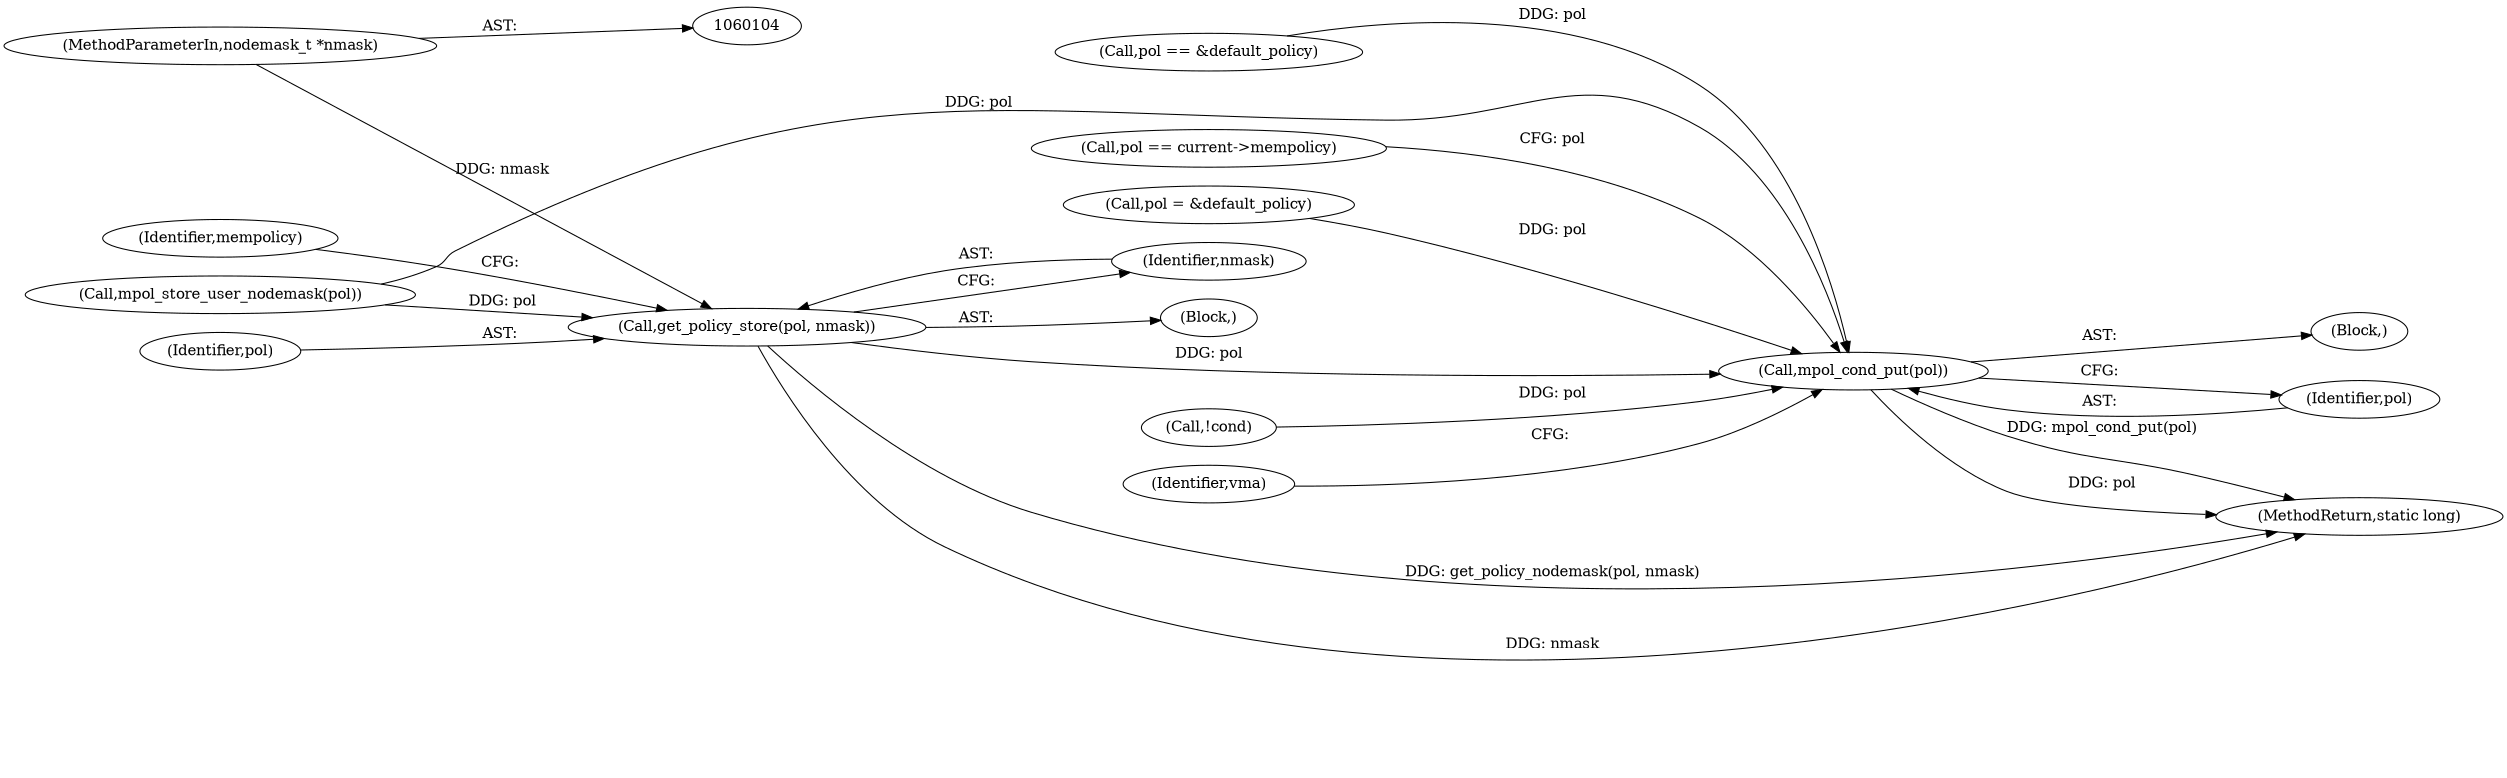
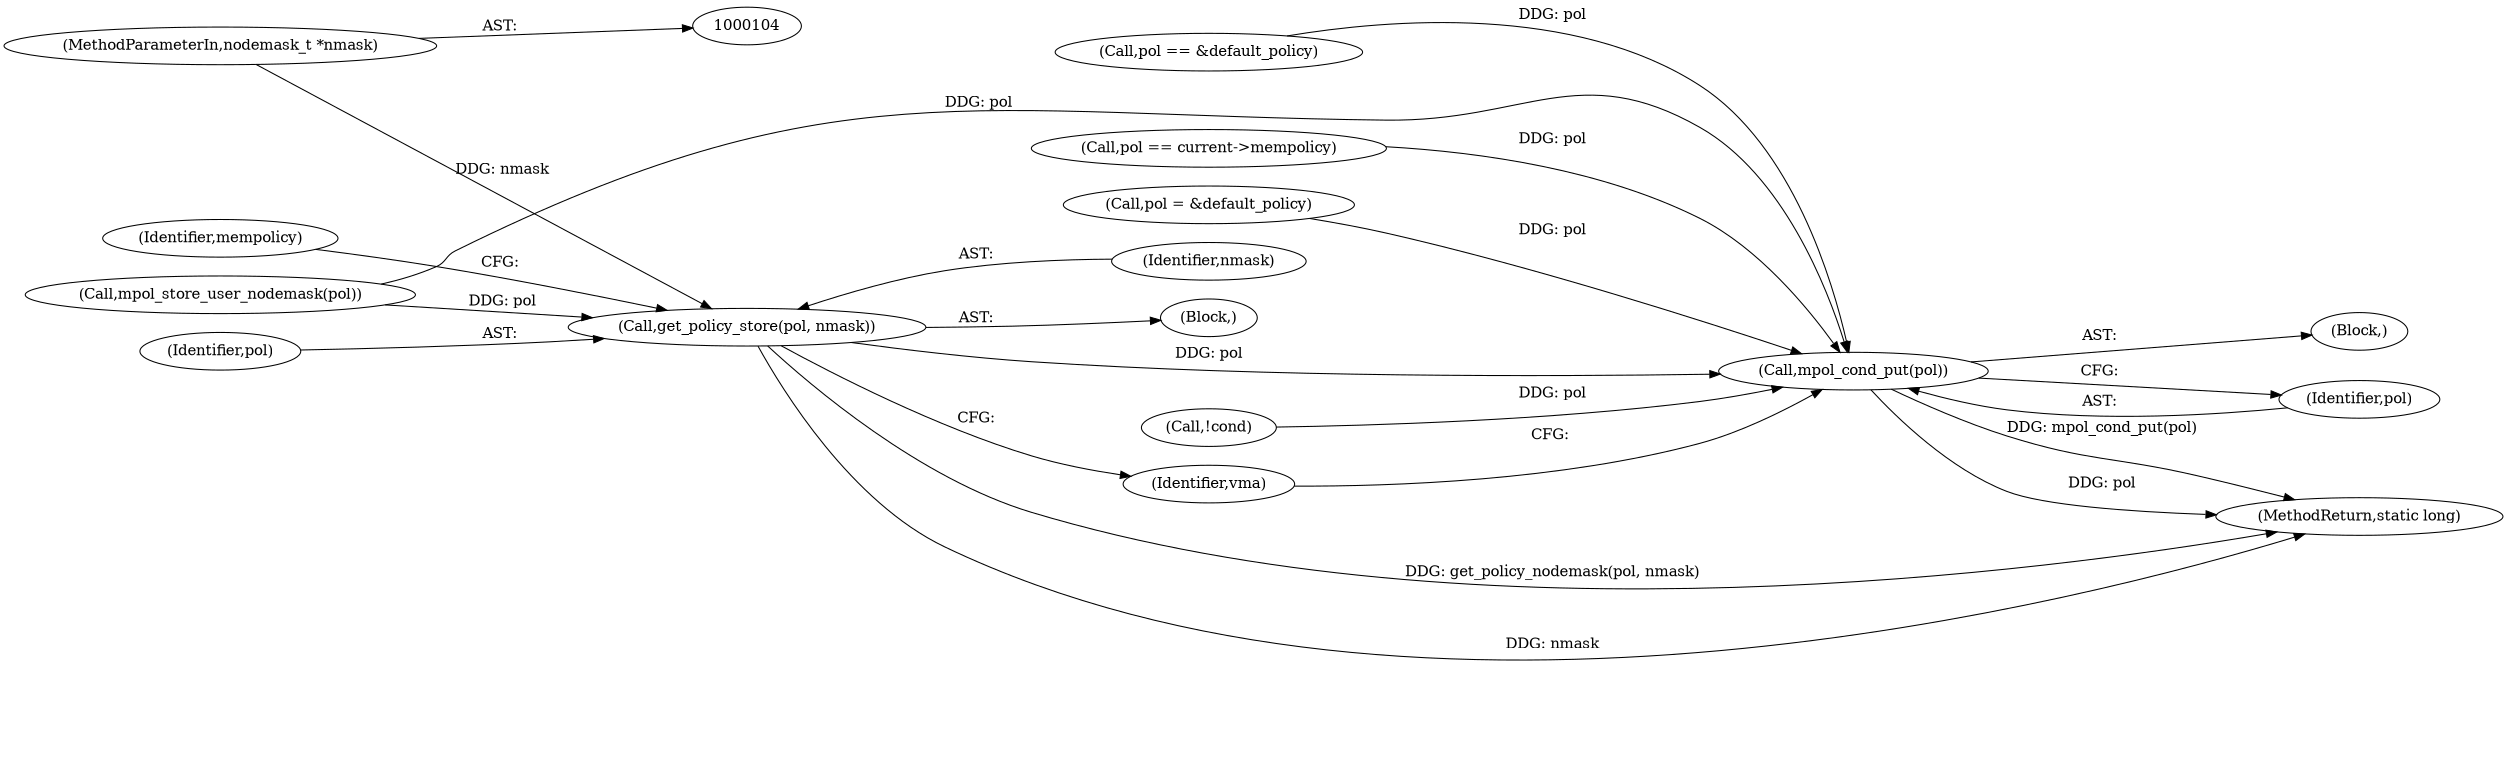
node "1060104": label "1060104" -> "1000104"
edge "(Call,pol == current->mempolicy)" -> "(Call,mpol_cond_put(pol))": label "CFG: pol" -> "DDG: pol"
edge "(Call,get_policy_store(pol, nmask))" -> "(Identifier,nmask)": now "(Call,get_policy_store(pol, nmask))" -> "(Identifier,vma)"
